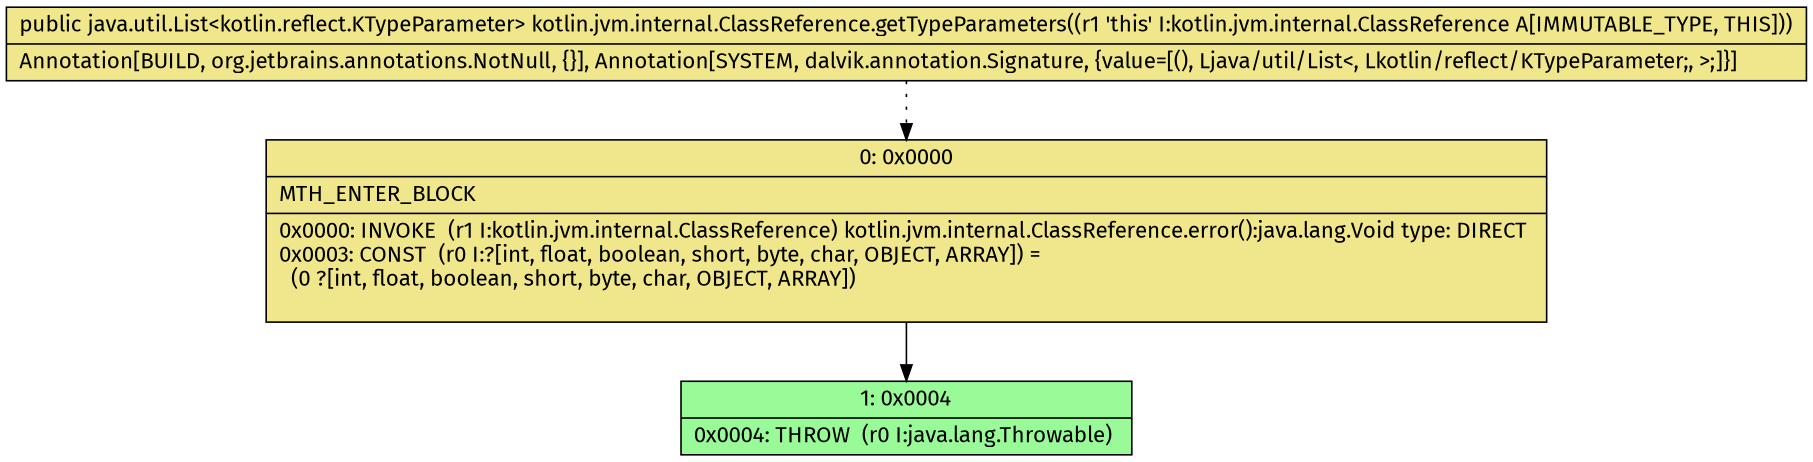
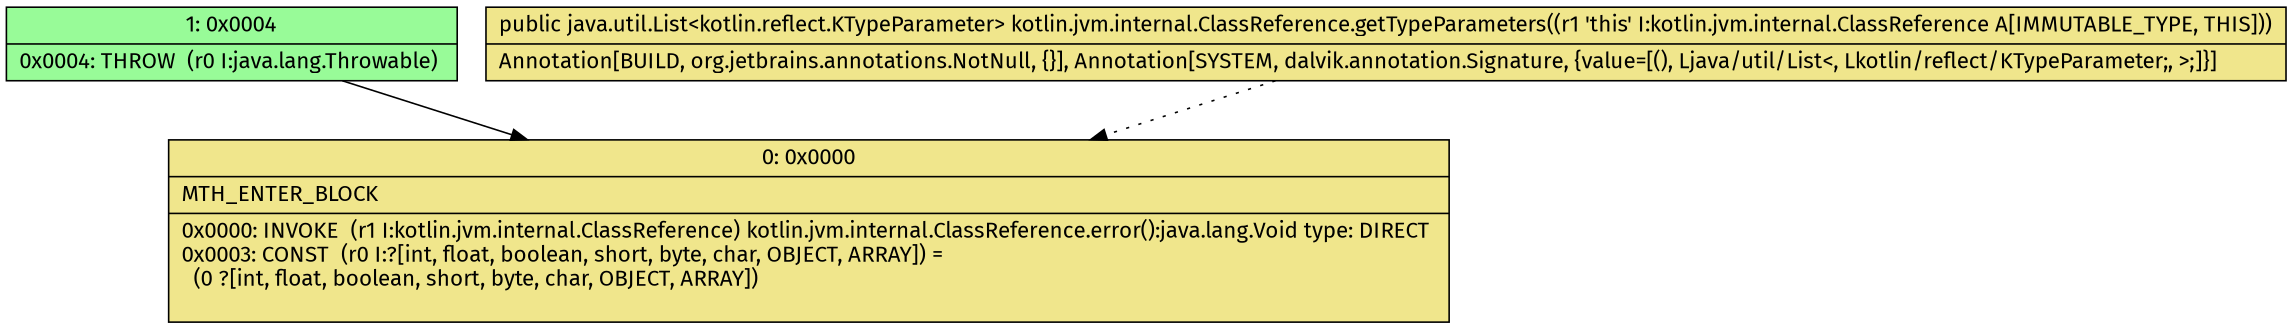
edge "0: 0x0000" -> "1: 0x0004": reversed
